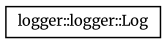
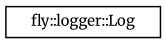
node "logger::logger::Log": label "logger::logger::Log" -> "fly::logger::Log"
